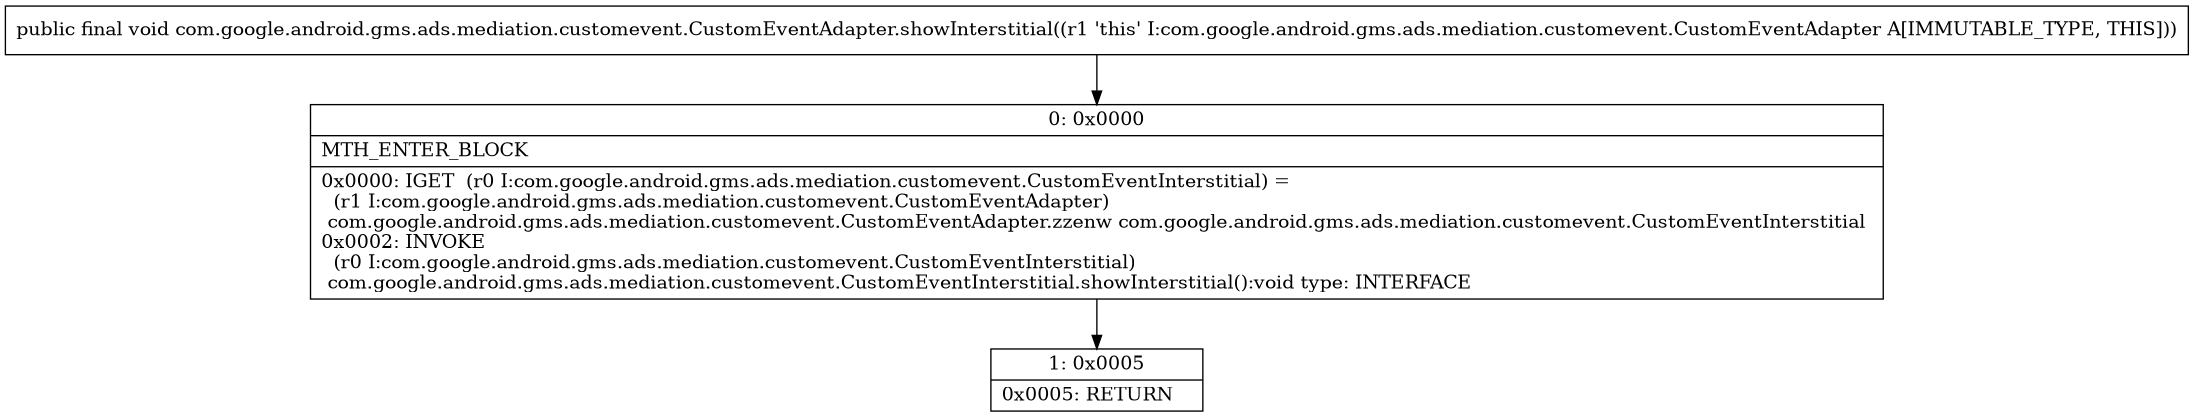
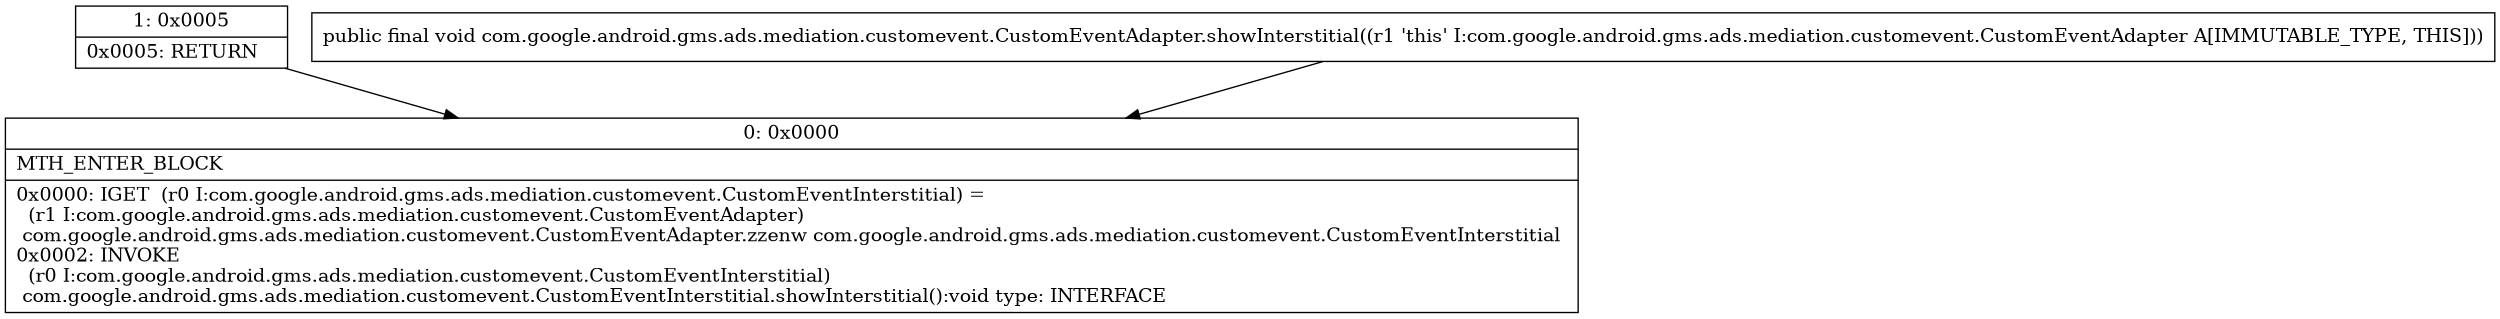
edge "0: 0x0000" -> "1: 0x0005": reversed
